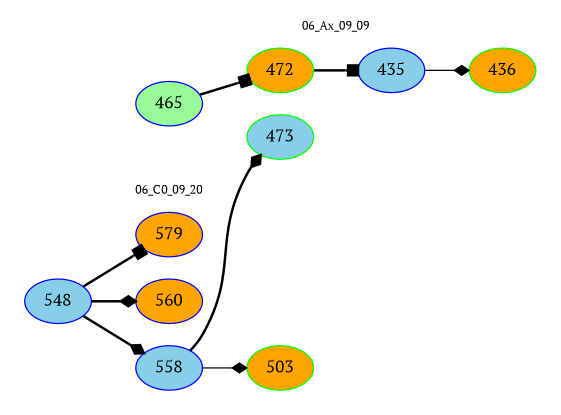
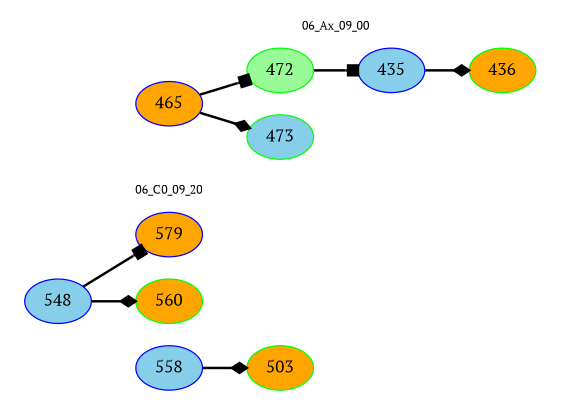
cluster "06_Ax_09_09": label "06_Ax_09_09" -> "06_Ax_09_00"
node "472": fillcolor orange -> palegreen
edge "435" -> "436": style solid -> bold
node "465": fillcolor palegreen -> orange
edge "558" -> "473": now "465" -> "473"
node "560": color blue -> green
edge "548" -> "558": removed
edge "558" -> "503": style solid -> bold
